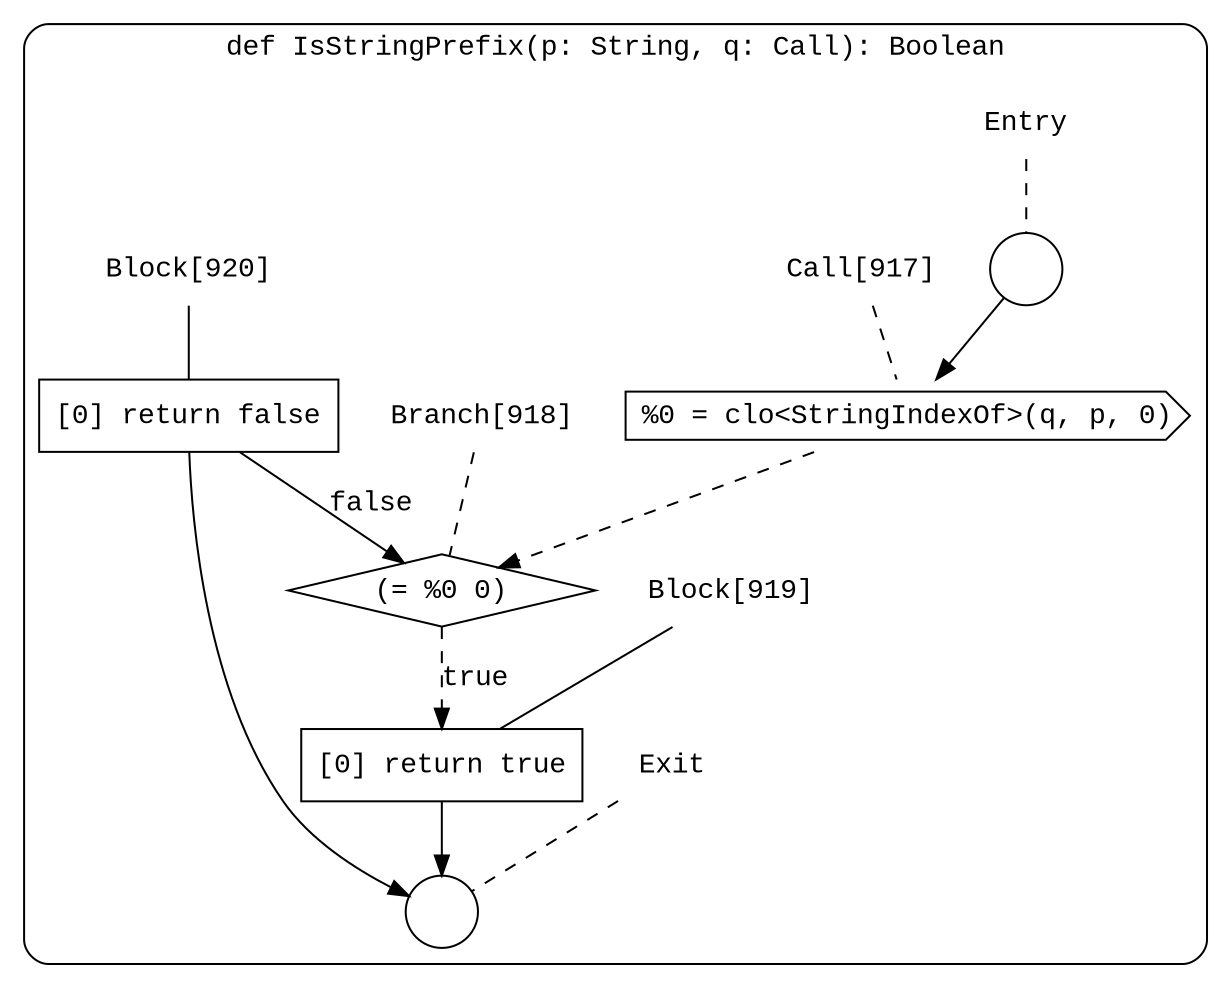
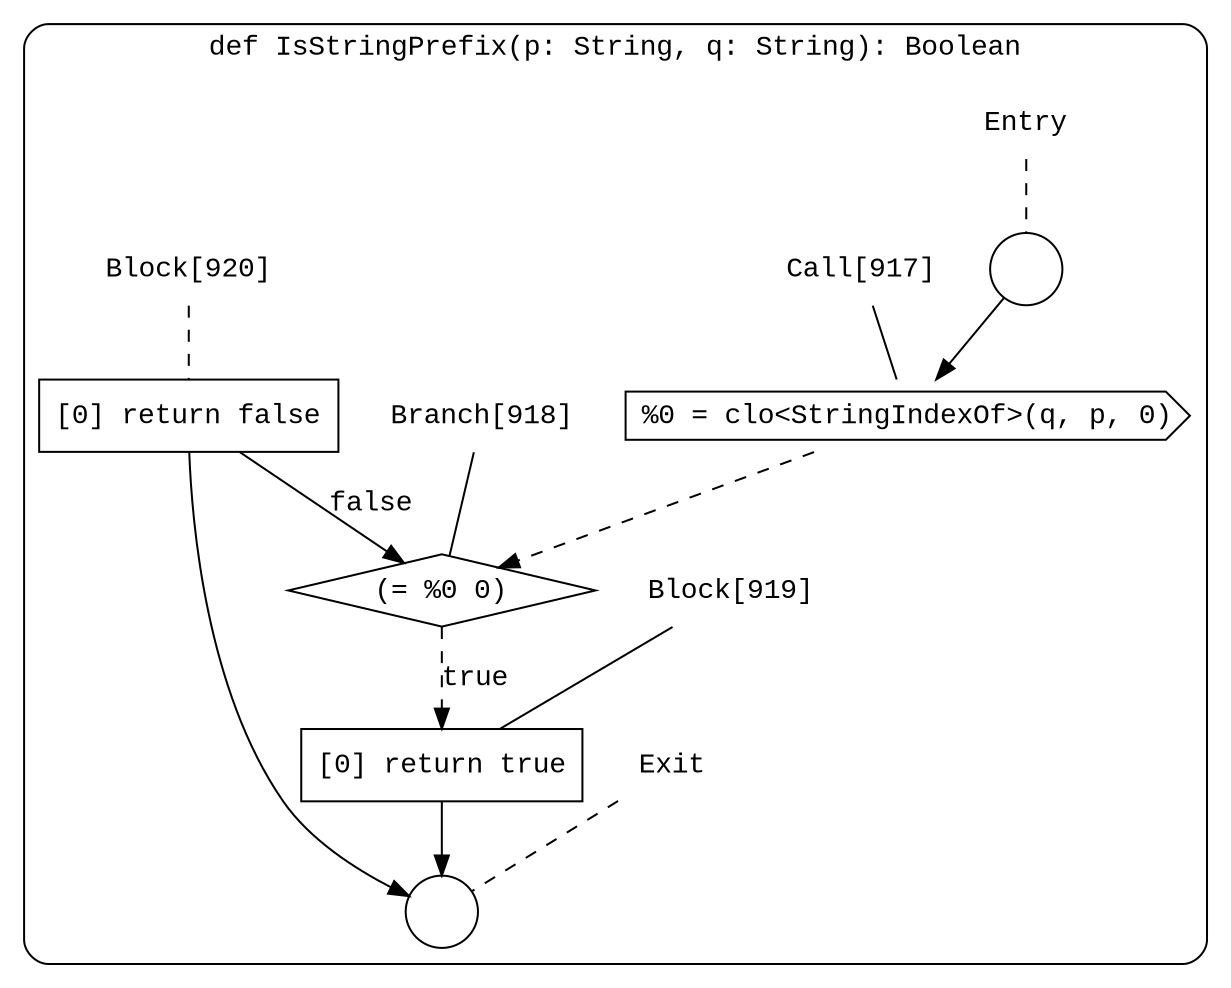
cluster "def IsStringPrefix(p: String, q: Call): Boolean": label "def IsStringPrefix(p: String, q: Call): Boolean" -> "def IsStringPrefix(p: String, q: String): Boolean"
edge "Block[920]" -- "[0] return false": style solid -> dashed
edge "Call[917]" -- "%0 = clo<StringIndexOf>(q, p, 0)": style dashed -> solid
edge "Branch[918]" -- "(= %0 0)": style dashed -> solid
